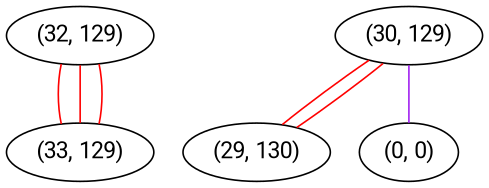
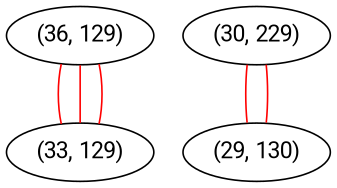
node "(32, 129)": label "(32, 129)" -> "(36, 129)"
node "(30, 129)": label "(30, 129)" -> "(30, 229)"
node "(0, 0)": removed
